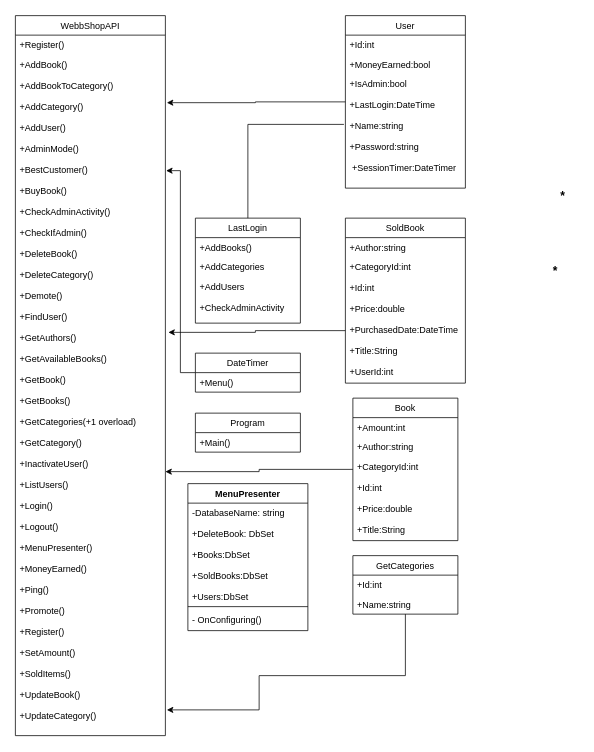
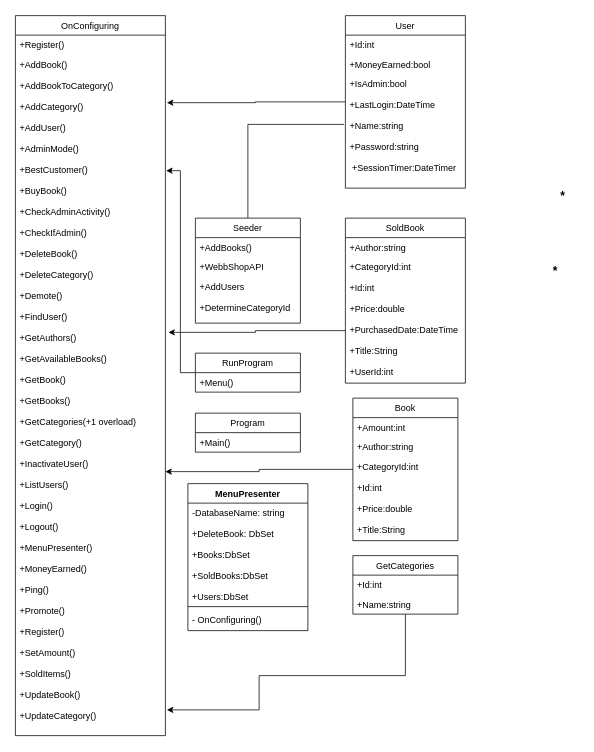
node "WebbShopAPI": label "WebbShopAPI" -> "OnConfiguring"
node "LastLogin": label "LastLogin" -> "Seeder"
node "+AddCategories": label "+AddCategories" -> "+WebbShopAPI"
node "+AddUsers +CheckAdminActivity": label "+AddUsers +CheckAdminActivity" -> "+AddUsers +DetermineCategoryId"
node "DateTimer": label "DateTimer" -> "RunProgram"
